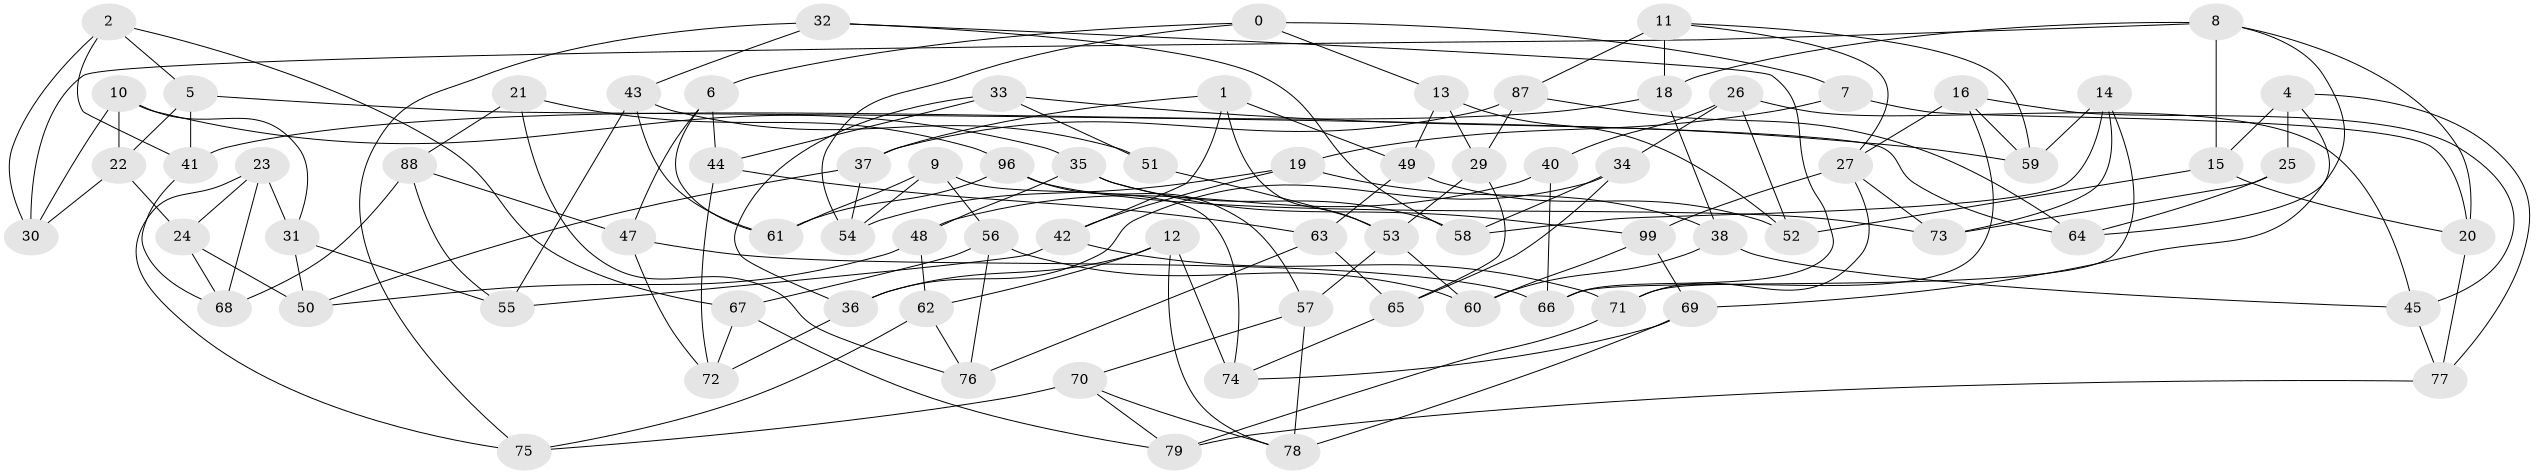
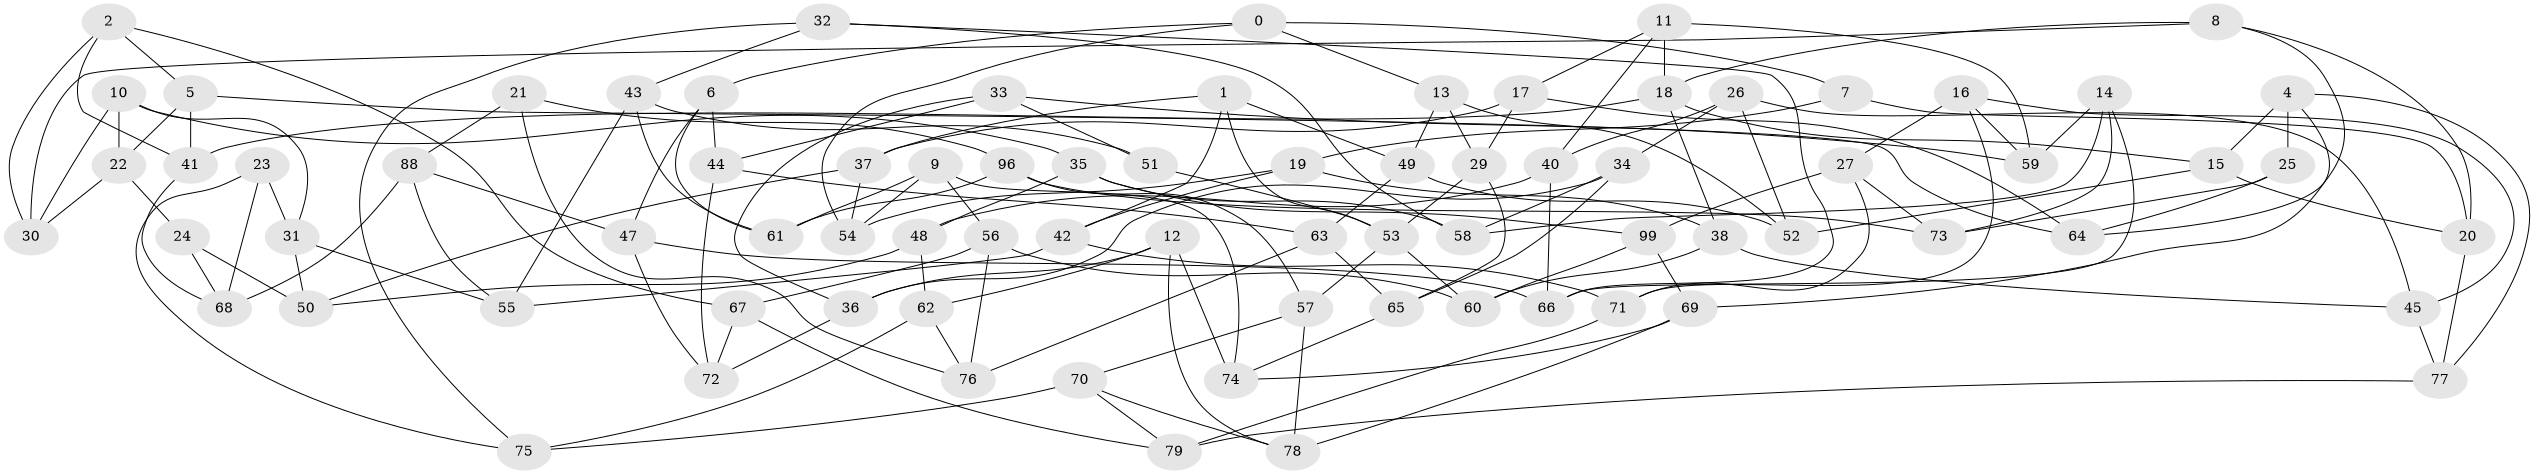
edge "11" -- "27": now "11" -- "40"
node "87": label "87" -> "17"
edge "8" -- "15": now "18" -- "15"
edge "23" -- "24": removed
